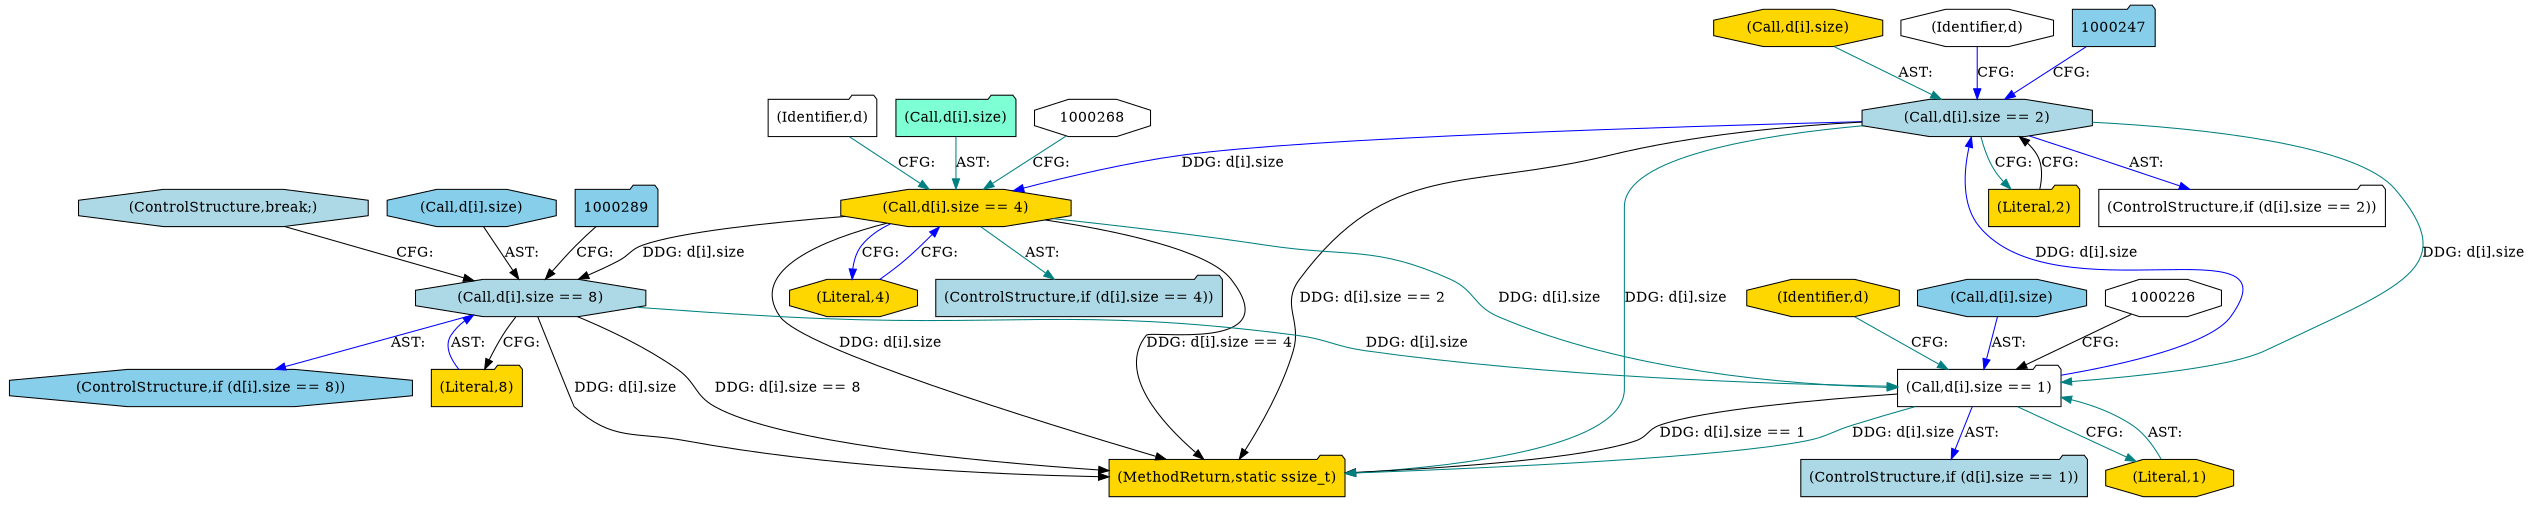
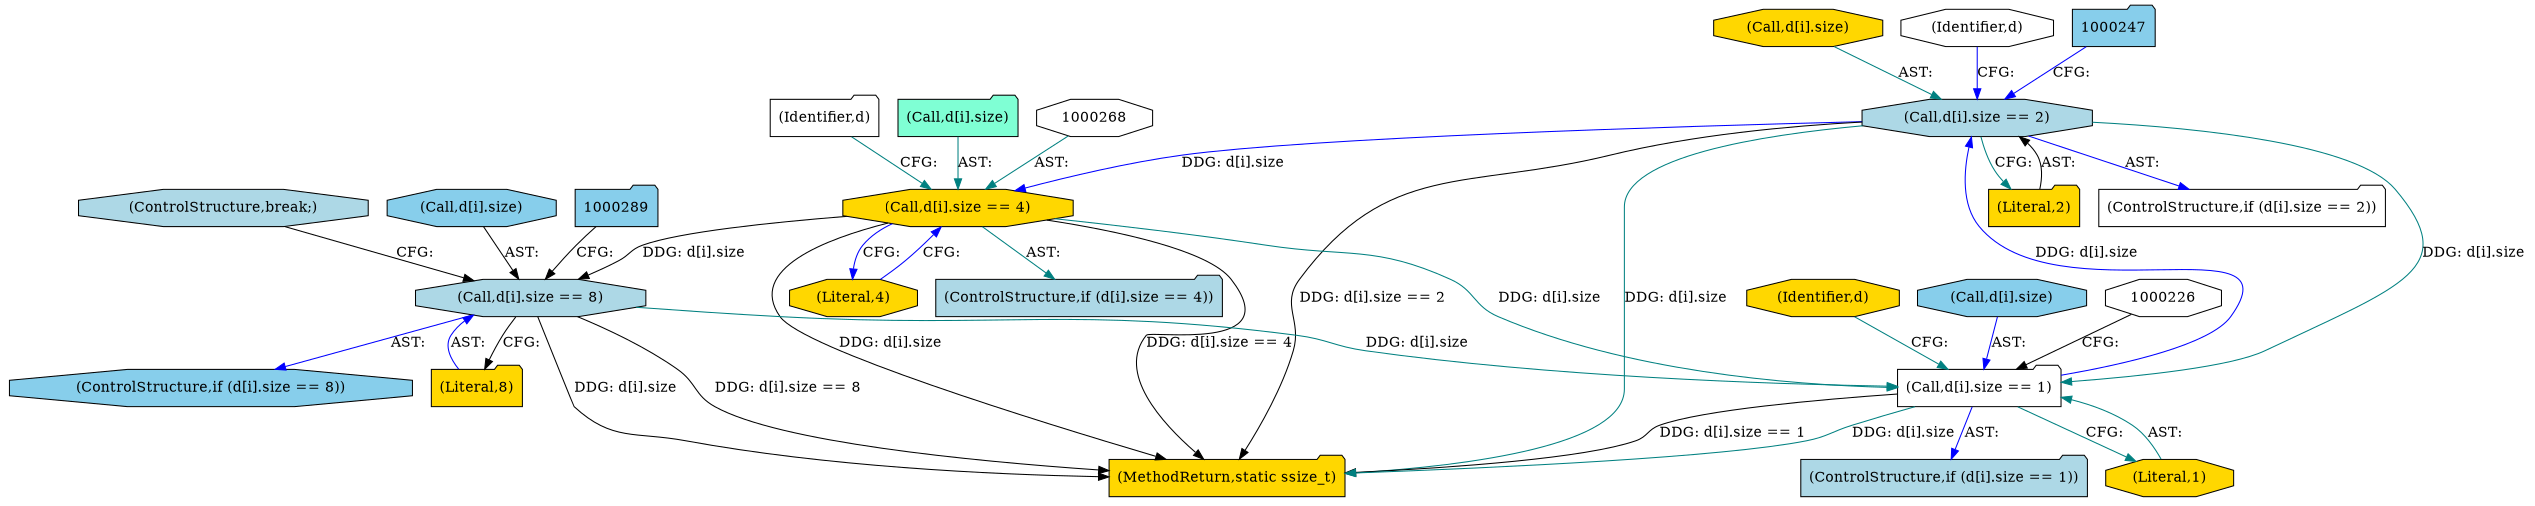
edge "1000268" -> "(Call,d[i].size == 4)": label "CFG: " -> "AST: "
edge "(Literal,2)" -> "(Call,d[i].size == 2)": label "CFG: " -> "AST: "
